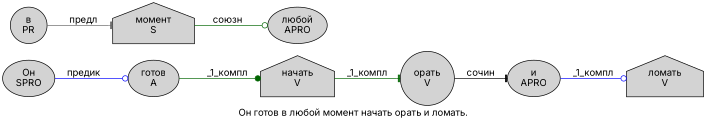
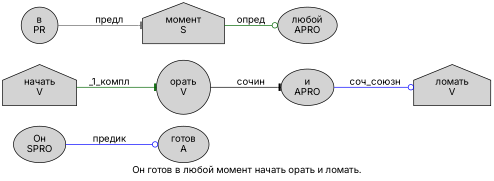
edge "момент S" -> "любой APRO": label "союзн" -> "опред"
edge "и APRO" -> "ломать V": label "_1_компл" -> "соч_союзн"
edge "готов A" -> "начать V": removed, label "_1_компл"
